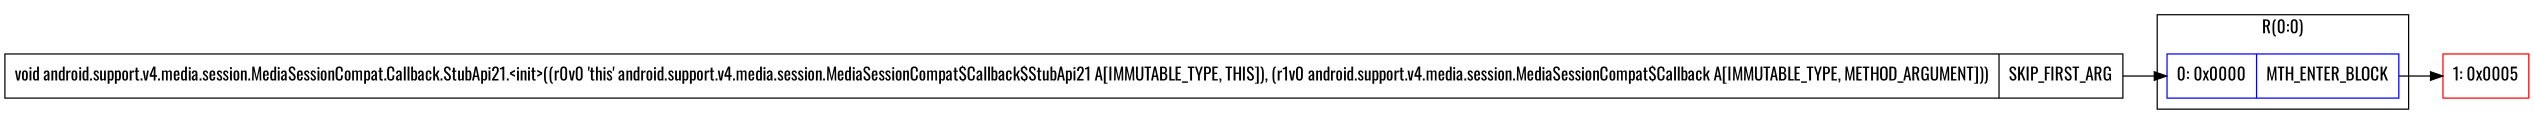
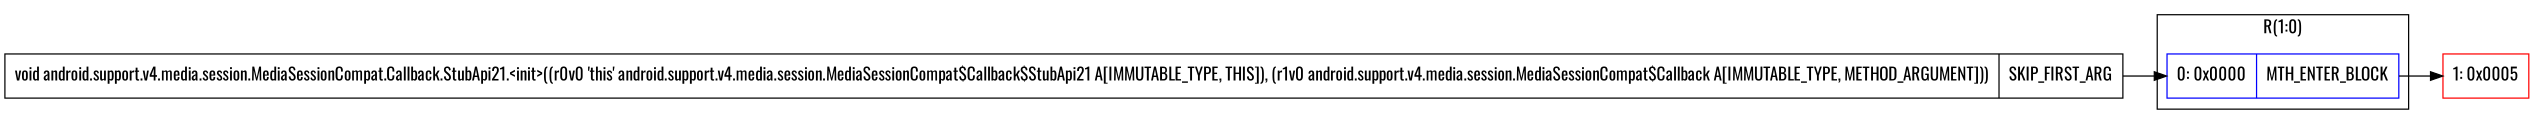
cluster "R(0:0)": label "R(0:0)" -> "R(1:0)"
